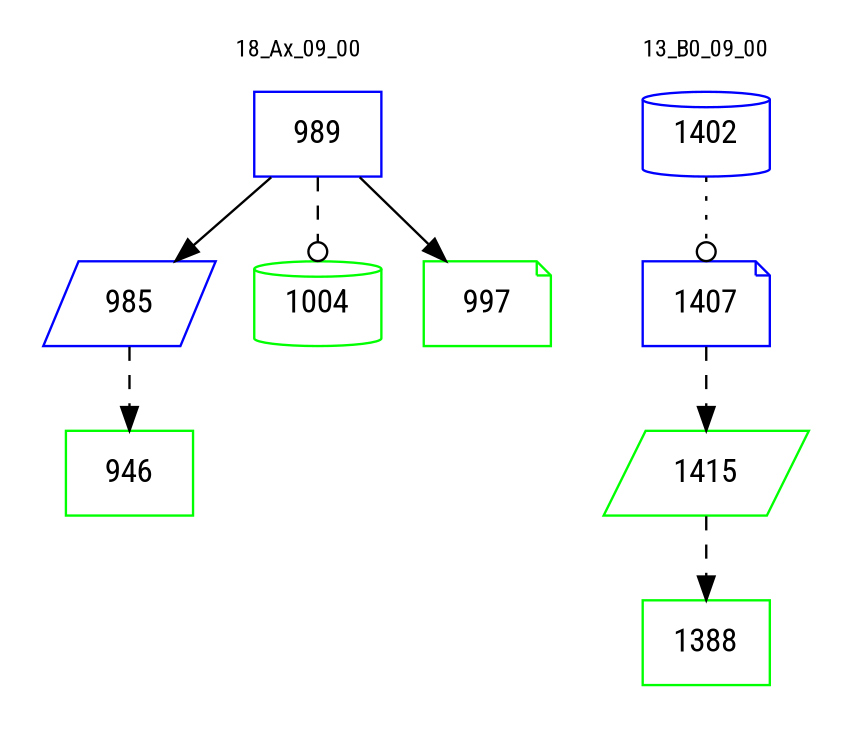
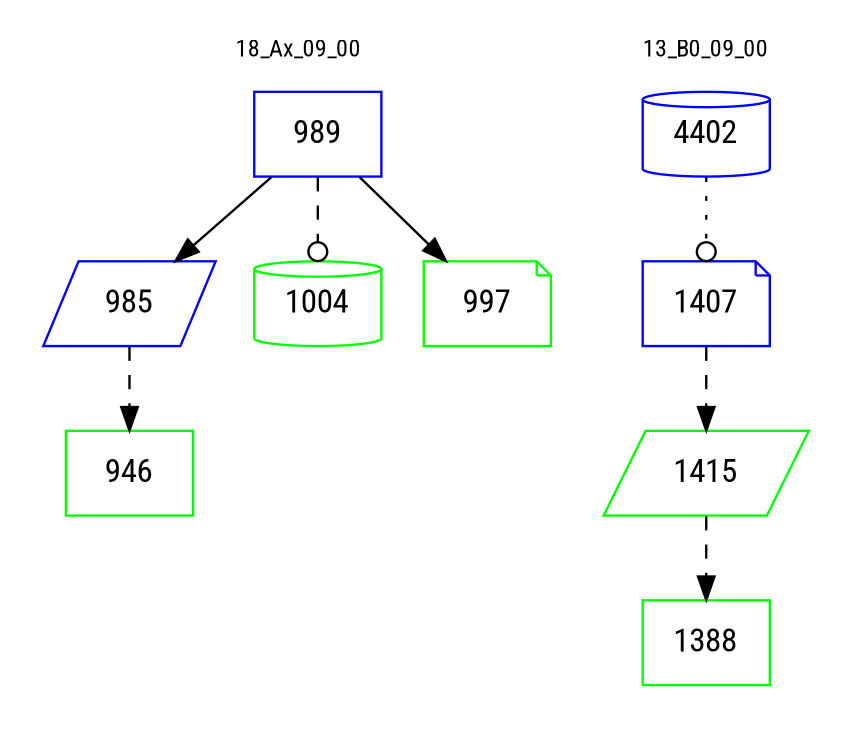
node "1402": label "1402" -> "4402"
